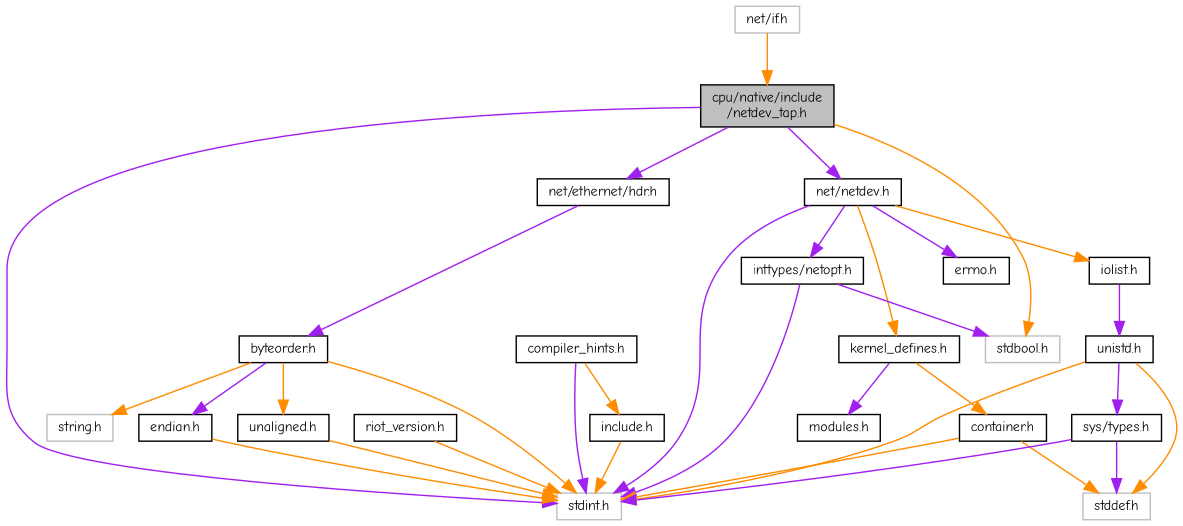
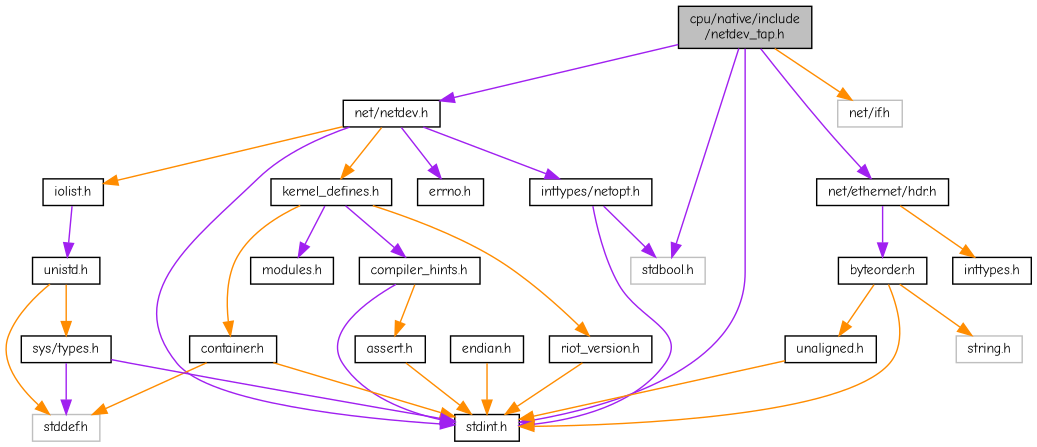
edge "net/if.h" -> "cpu/native/include /netdev_tap.h": reversed
edge "cpu/native/include /netdev_tap.h" -> "stdbool.h": color darkorange -> purple
edge "kernel_defines.h" -> "compiler_hints.h": added
edge "kernel_defines.h" -> "riot_version.h": added
node "inttypes.h": added
edge "unistd.h" -> "sys/types.h": color purple -> darkorange
edge "byteorder.h" -> "endian.h": removed
node "include.h": label "include.h" -> "assert.h"
edge "unistd.h" -> "stdint.h": removed
node "stdint.h": color grey75 -> black
